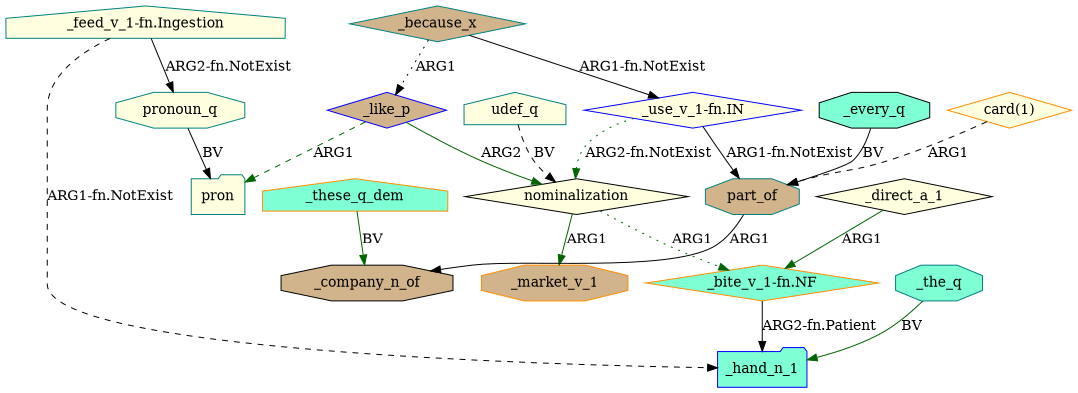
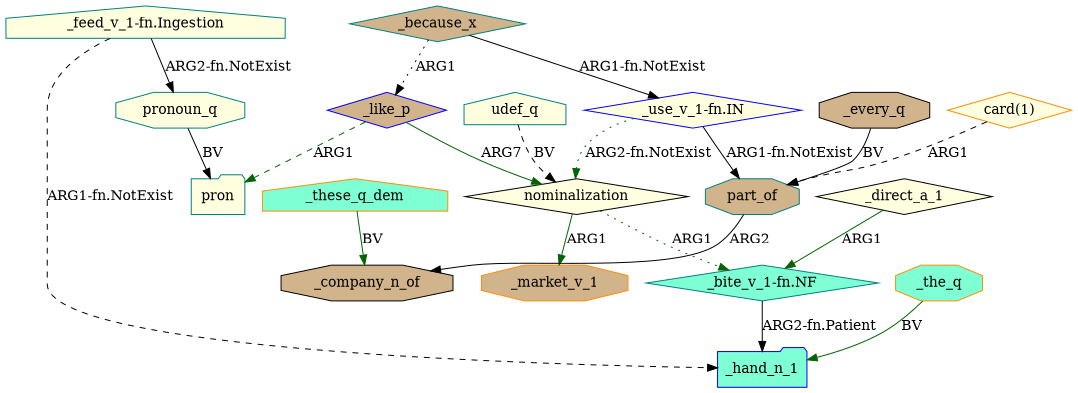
node "_every_q": fillcolor aquamarine -> tan
edge "_like_p" -> "nominalization": label "ARG2" -> "ARG7"
edge "part_of" -> "_company_n_of": label "ARG1" -> "ARG2"
node "_bite_v_1-fn.NF": color darkorange -> teal
node "_the_q": color teal -> darkorange
